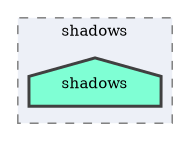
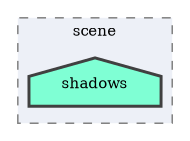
cluster "shadows": label "shadows" -> "scene"
